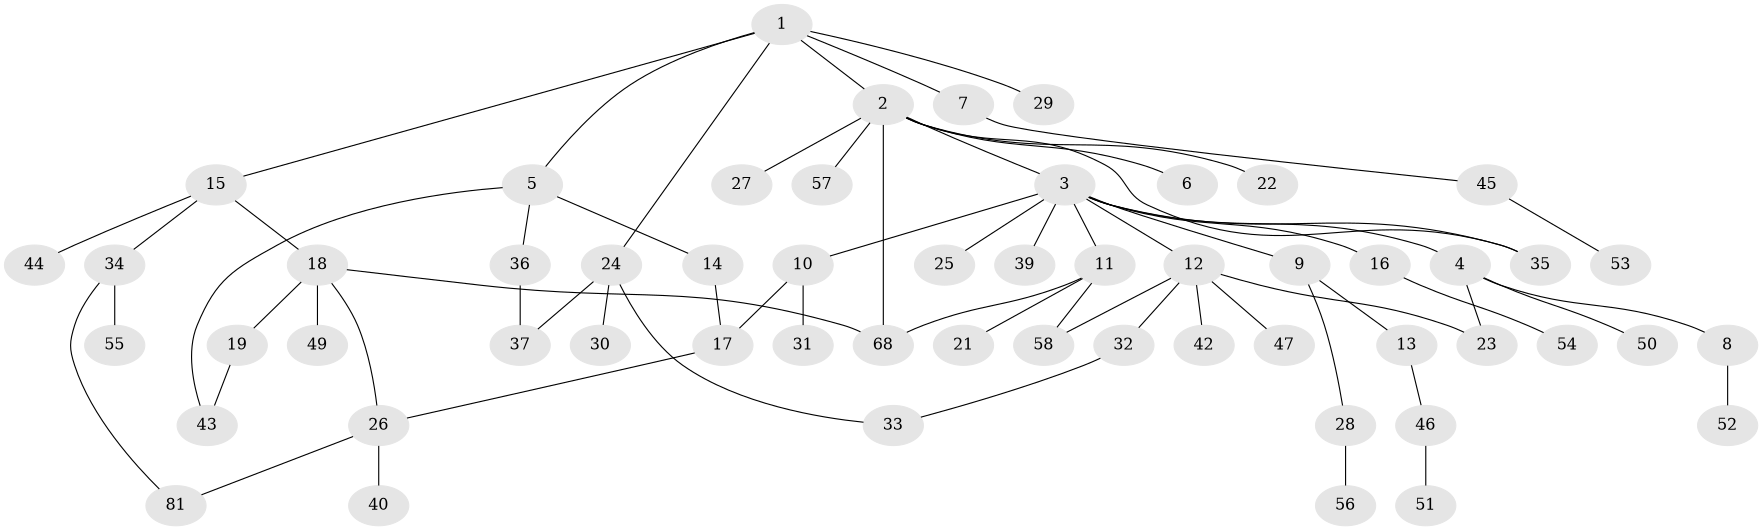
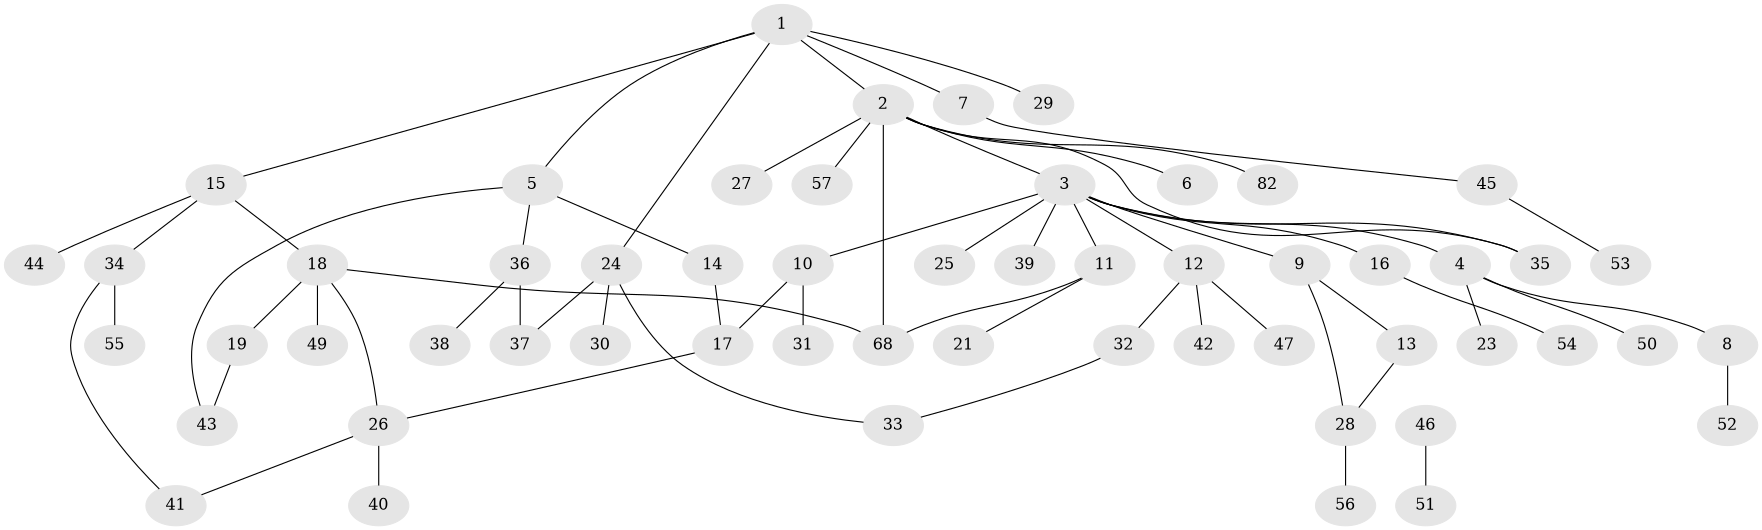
node "22": label "22" -> "82"
edge "12" -- "23": removed
node "38": added
node "58": removed
edge "13" -- "46": now "13" -- "28"
node "81": label "81" -> "41"
